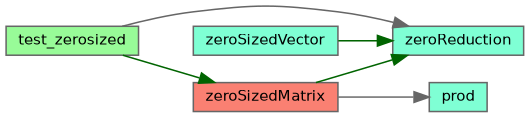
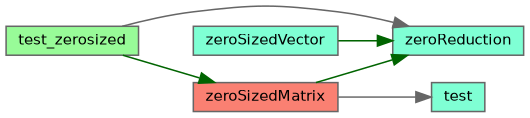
node "prod": label "prod" -> "test"
